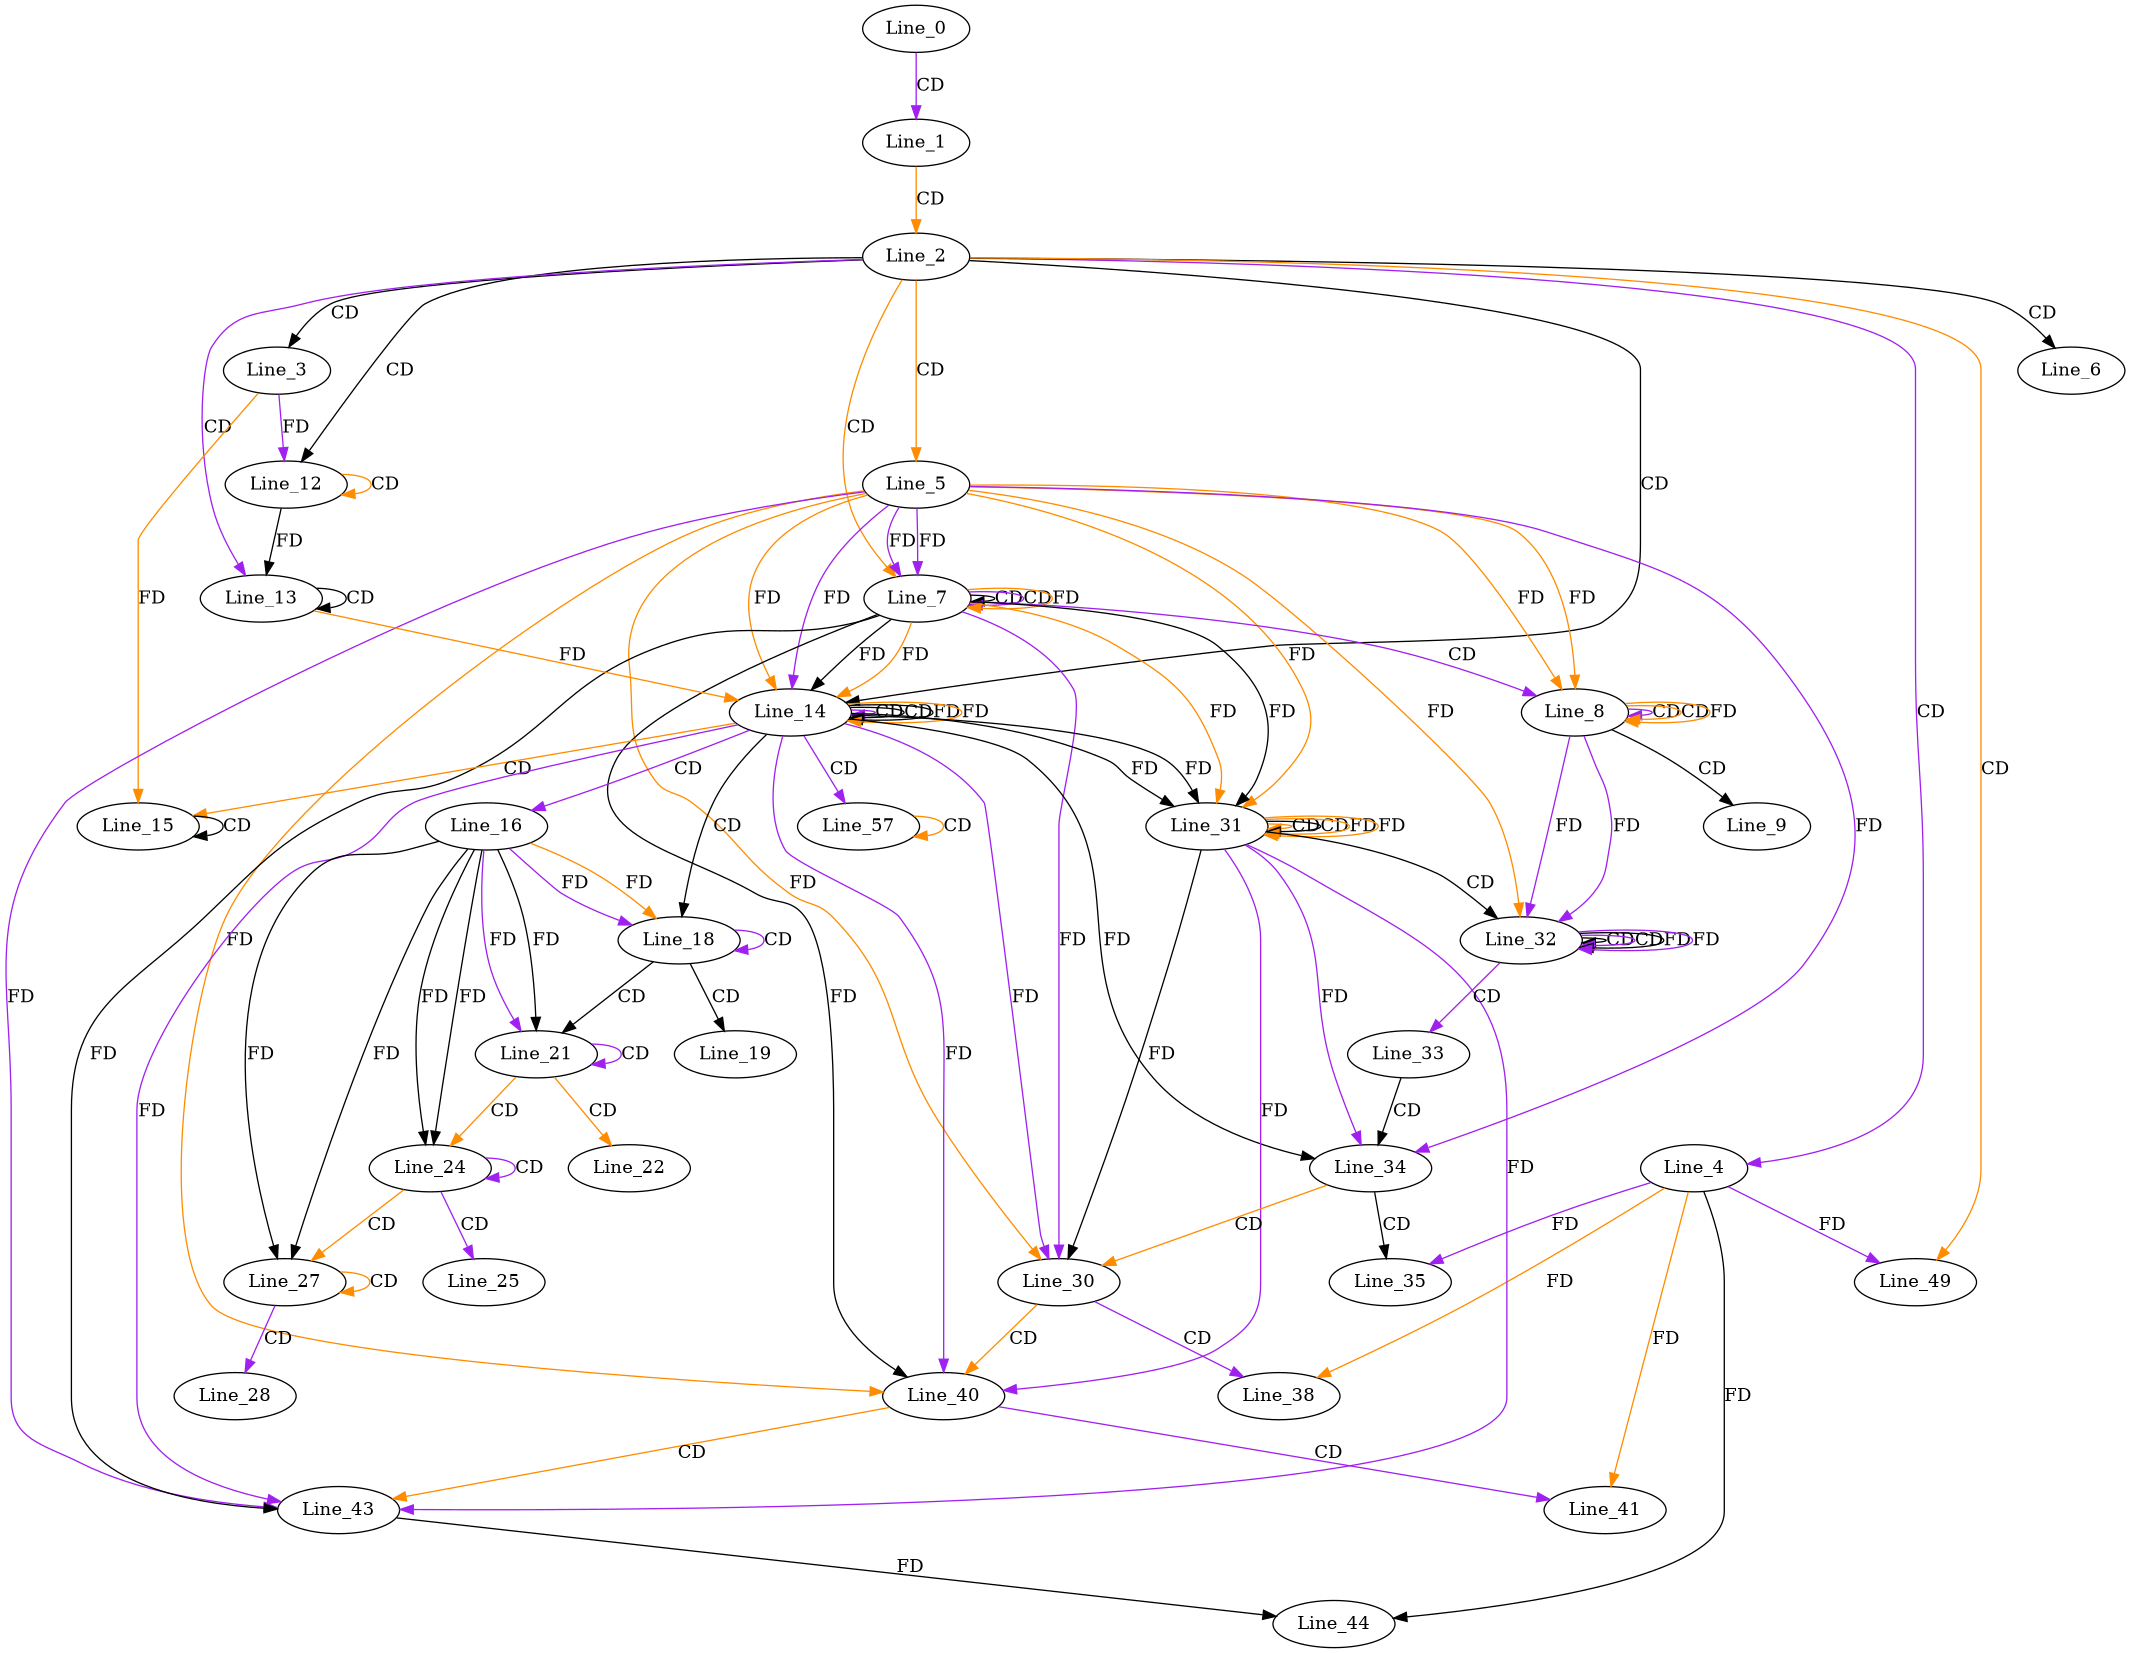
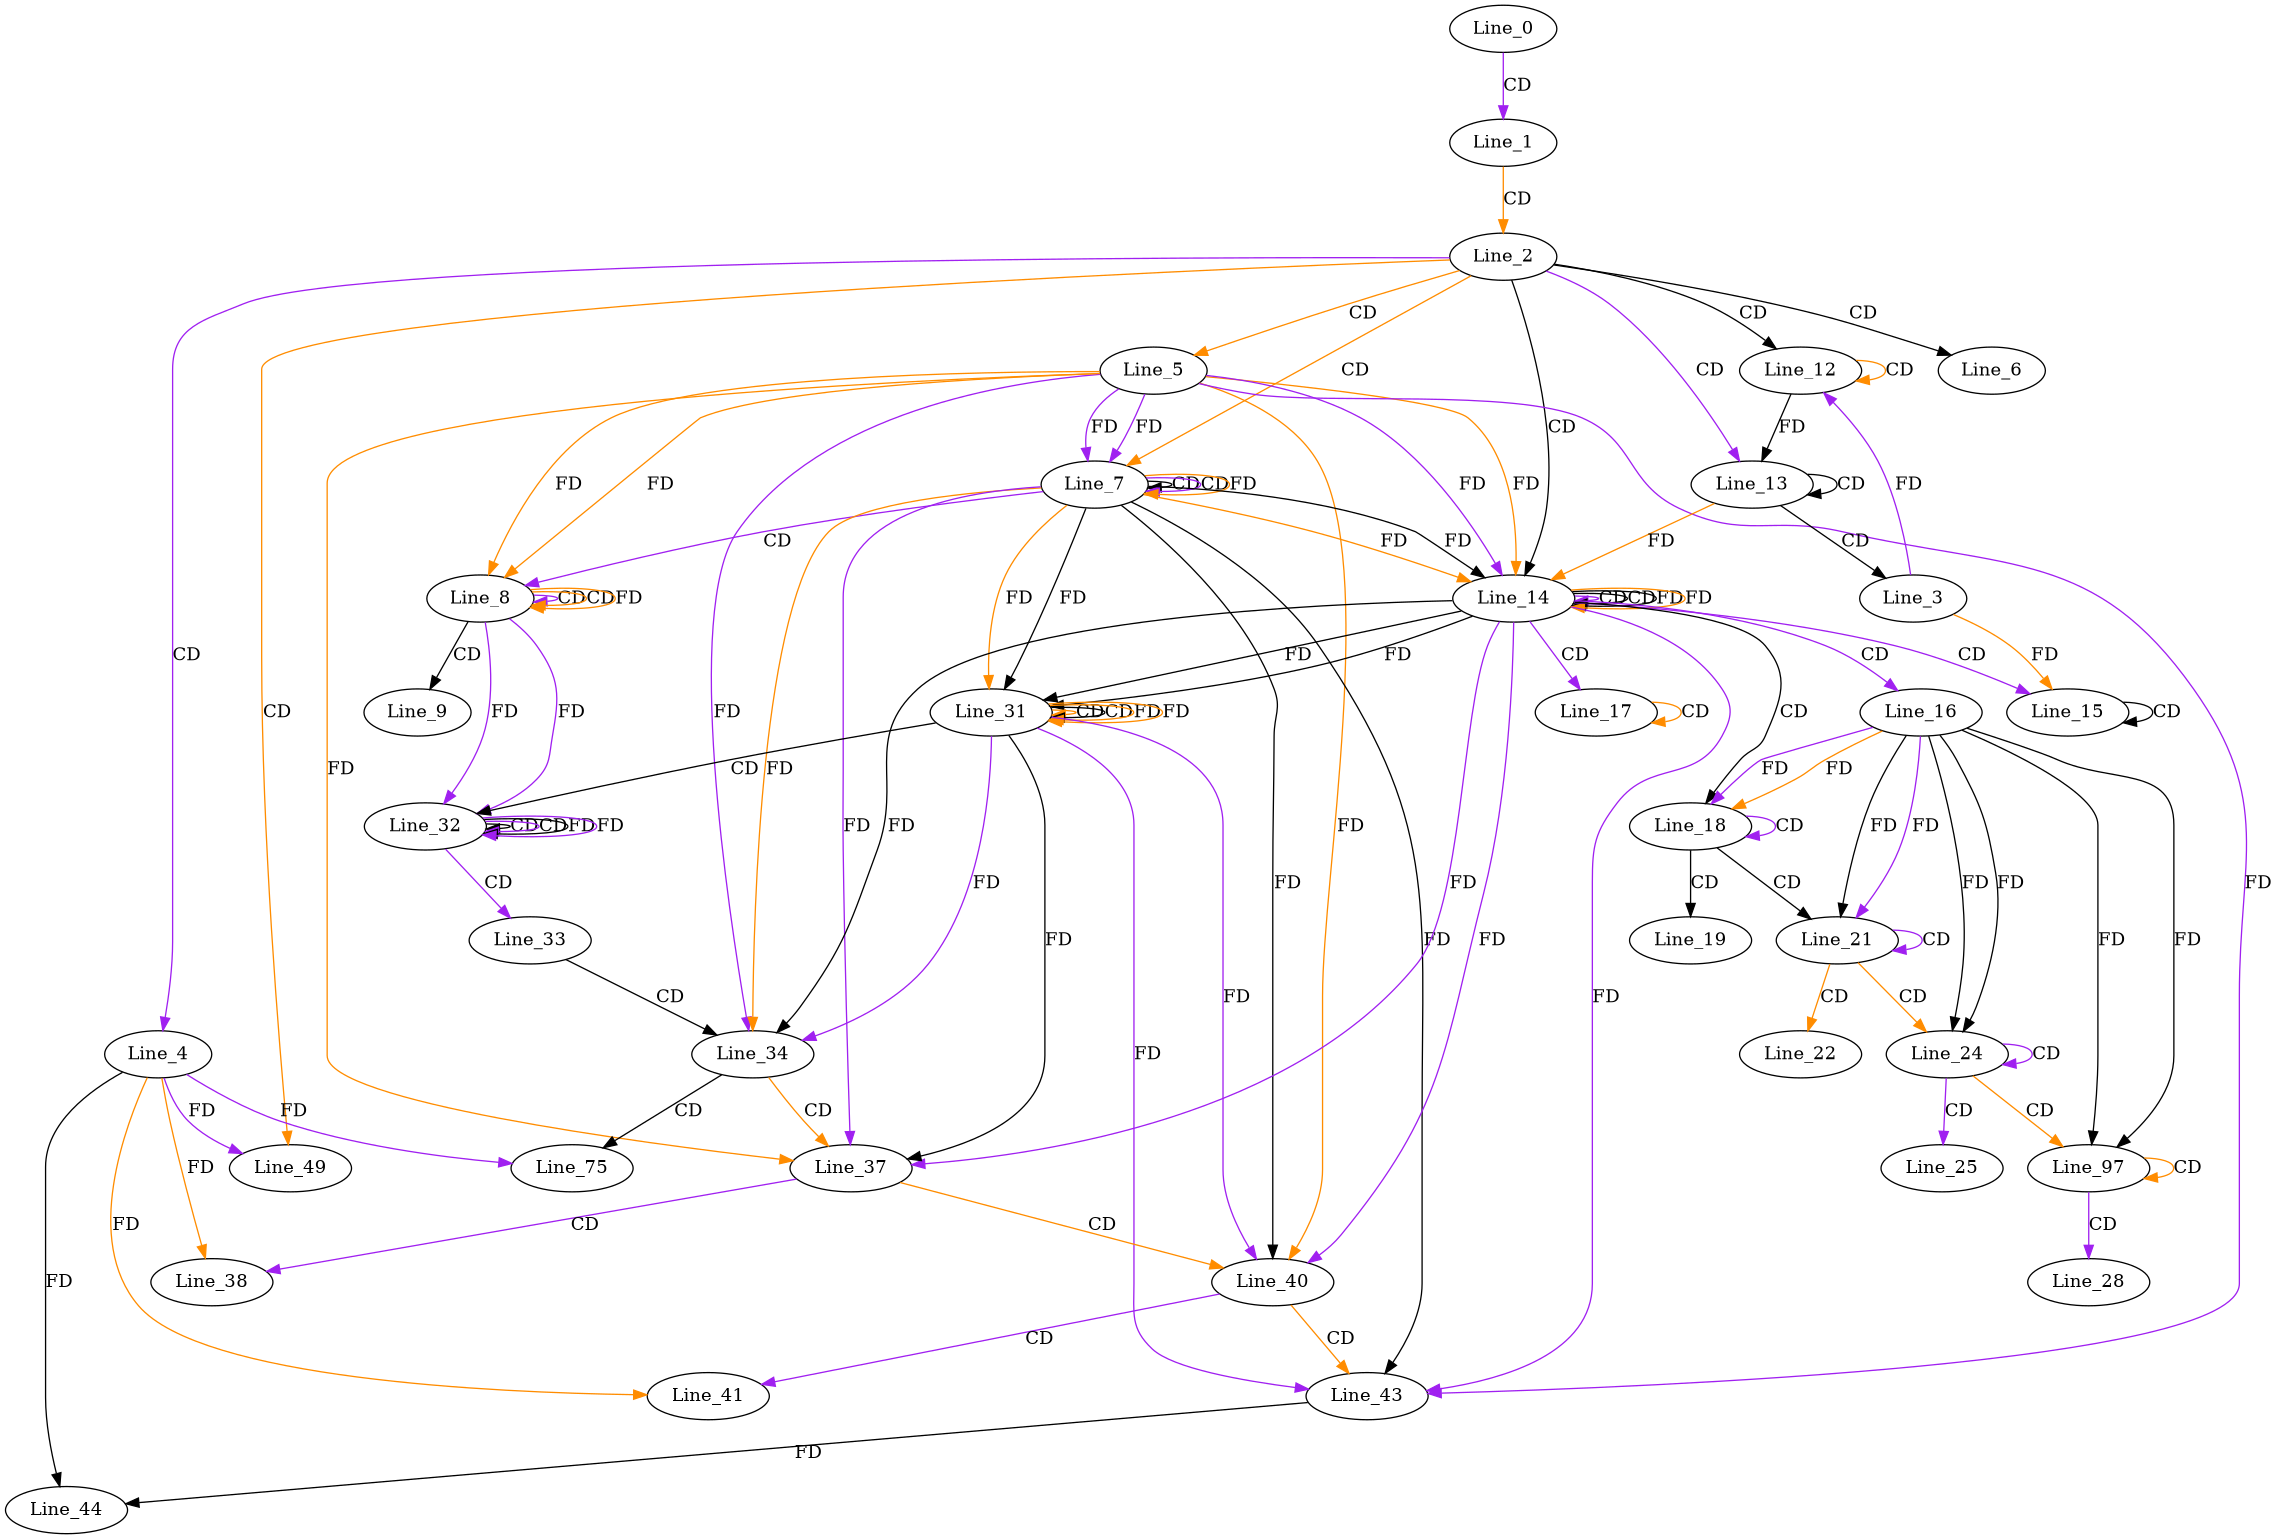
edge "Line_2" -> "Line_3": now "Line_13" -> "Line_3"
edge "Line_5" -> "Line_31": removed, label "FD"
edge "Line_5" -> "Line_32": removed, label "FD"
edge "Line_7" -> "Line_34": added, label "FD"
edge "Line_14" -> "Line_15": color darkorange -> purple
node "Line_57": label "Line_57" -> "Line_17"
node "Line_27": label "Line_27" -> "Line_97"
node "Line_30": label "Line_30" -> "Line_37"
node "Line_35": label "Line_35" -> "Line_75"
